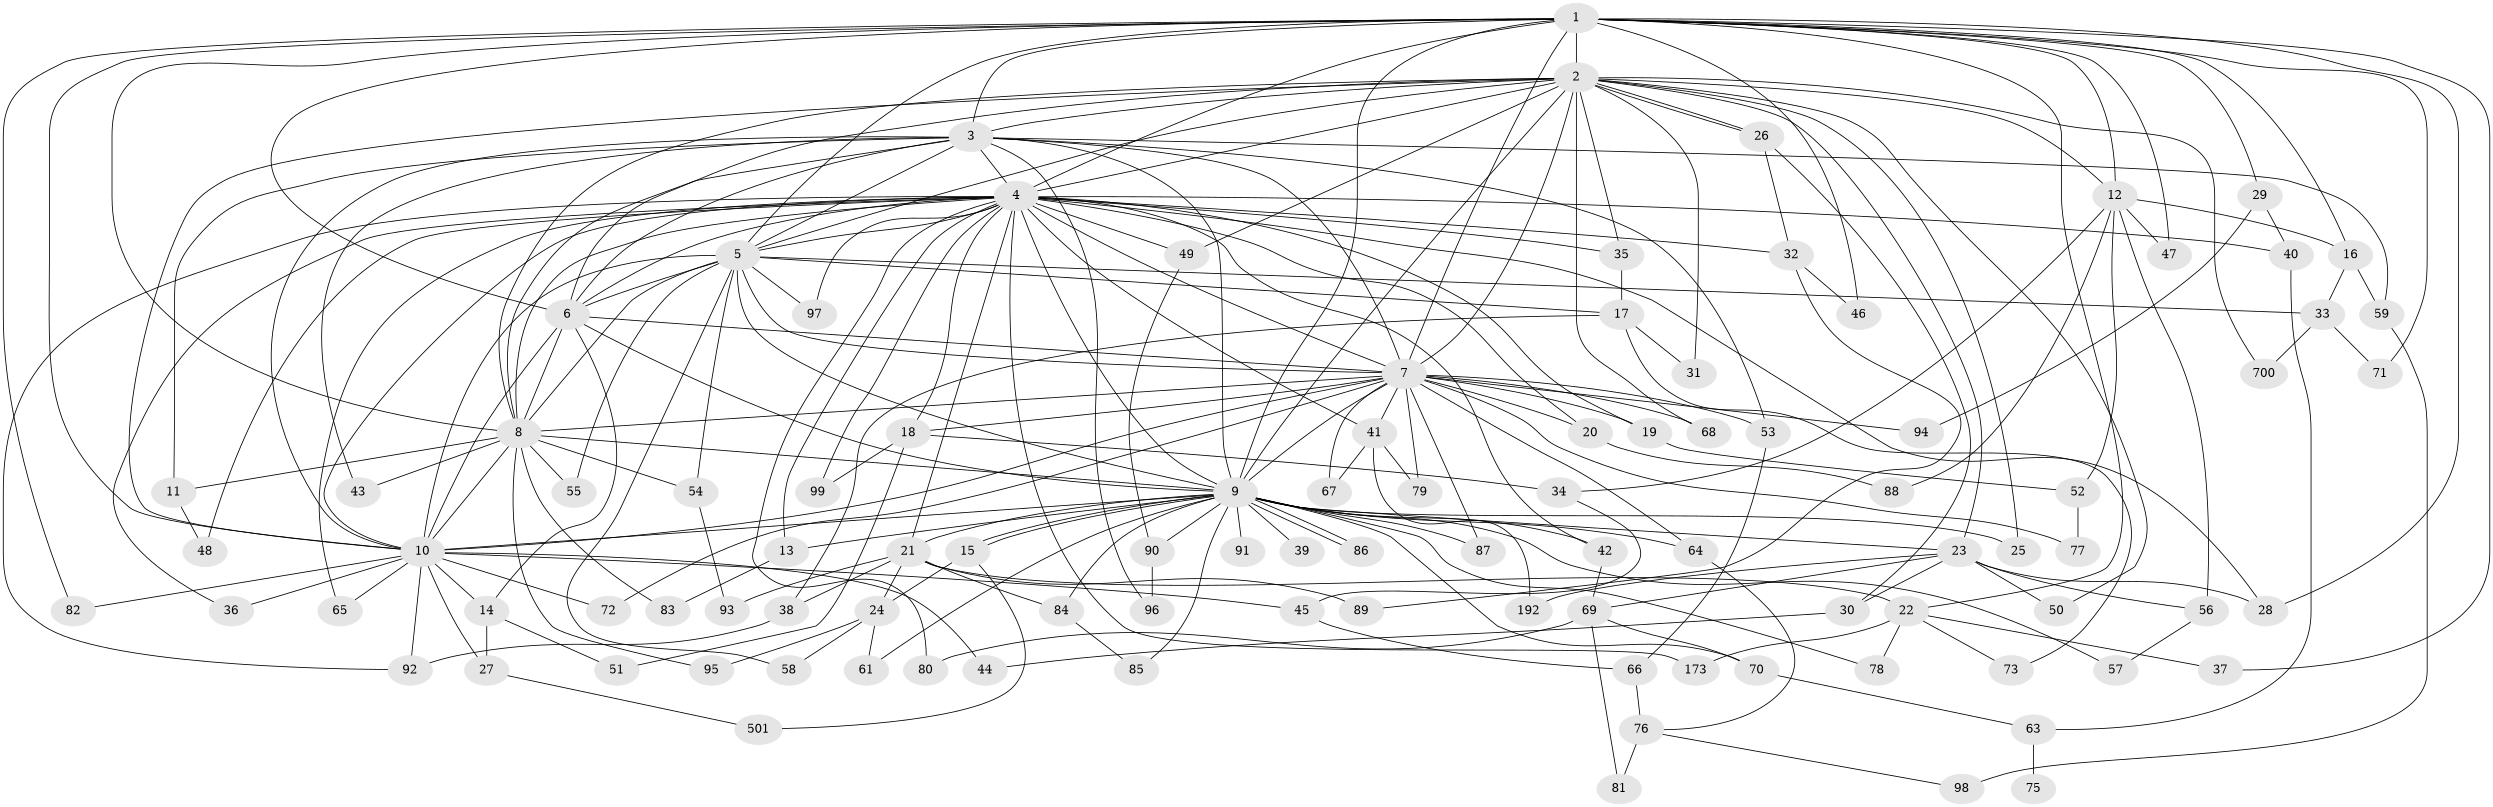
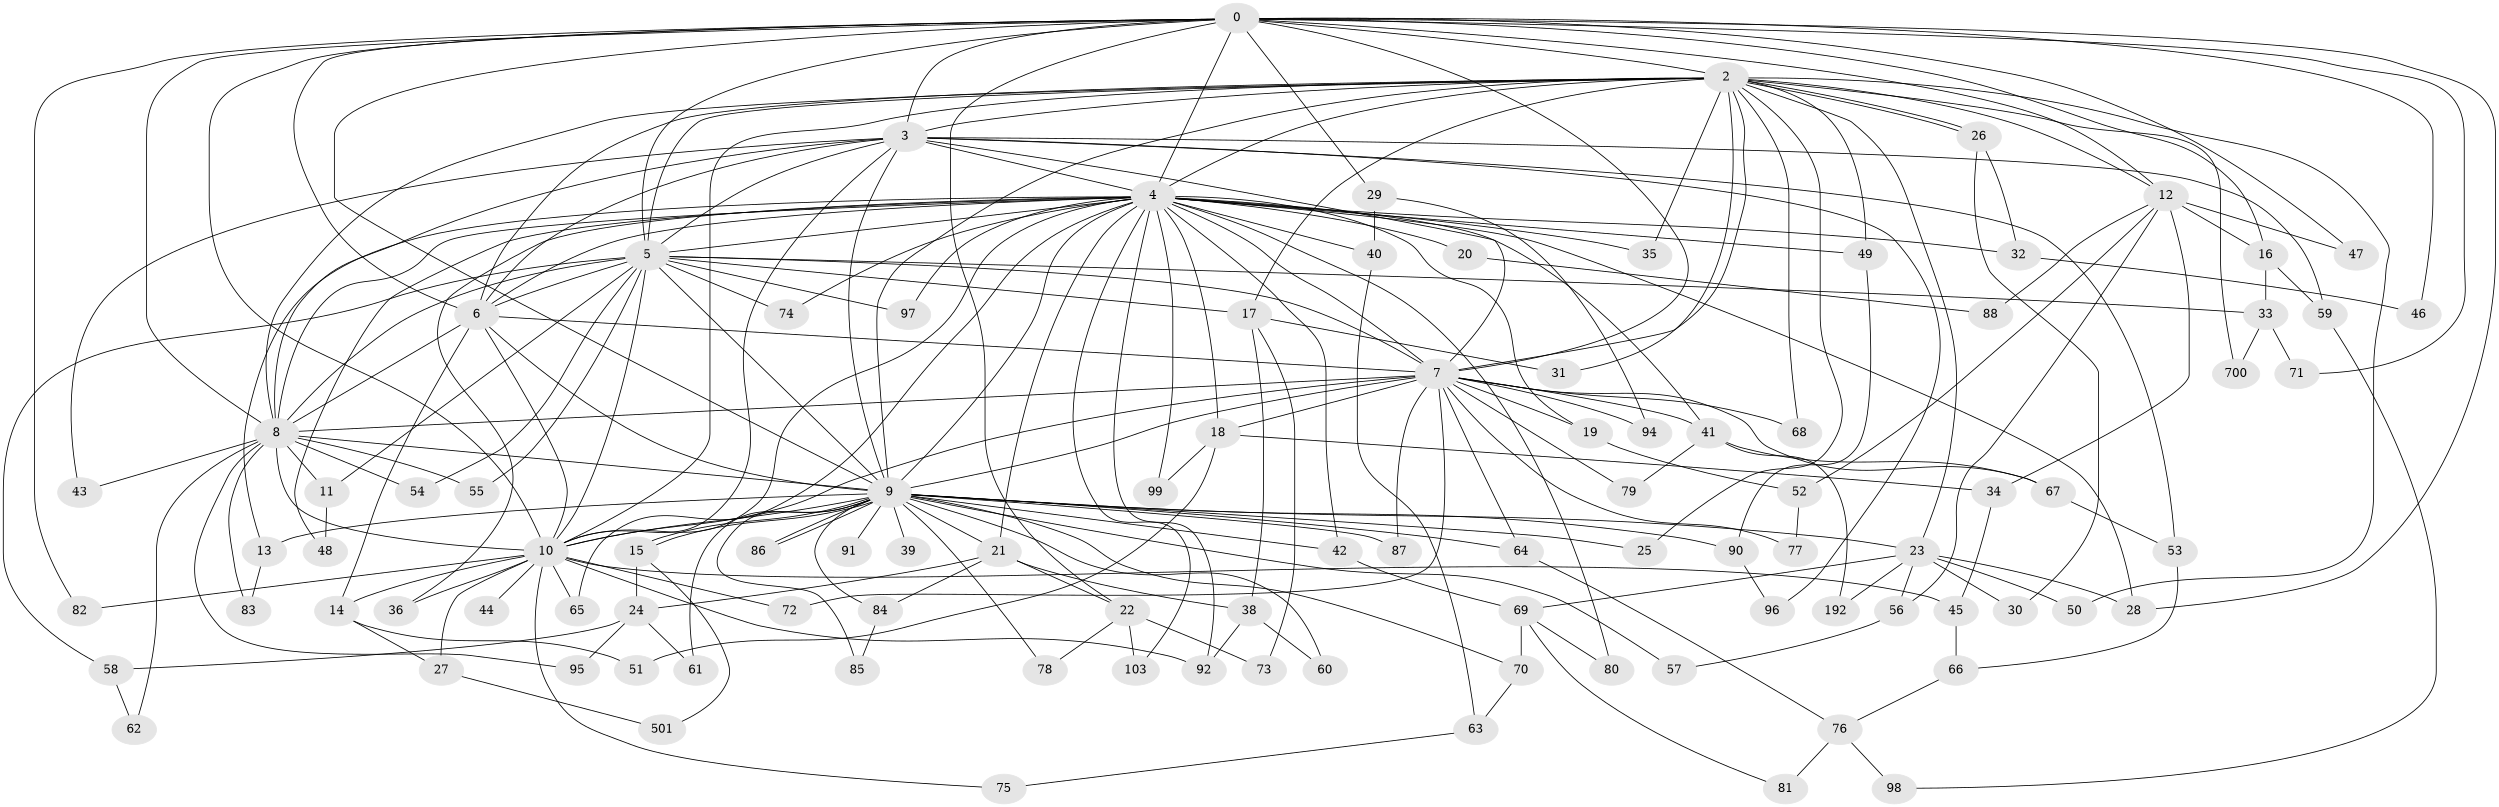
node "1": label "1" -> "0"
edge "3" -- "11": now "5" -- "11"
edge "35" -- "17": now "2" -- "17"
node "74": added
edge "7" -- "53": now "67" -- "53"
edge "7" -- "20": removed
node "93": removed
node "89": removed
edge "30" -- "44": removed
node "60": added
node "173": label "173" -> "103"
node "37": removed
node "62": added
edge "10" -- "75": added
